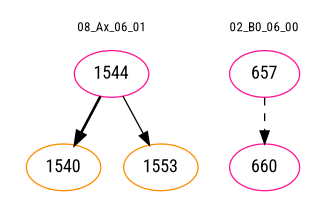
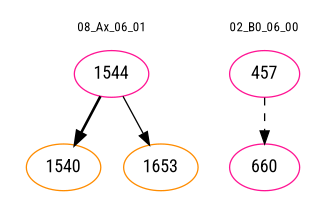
node "657": label "657" -> "457"
node "1553": label "1553" -> "1653"
